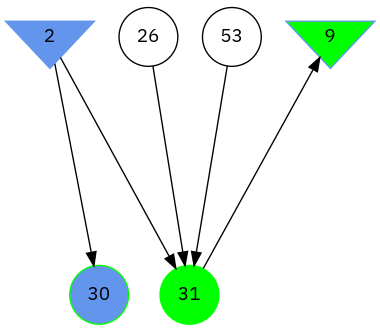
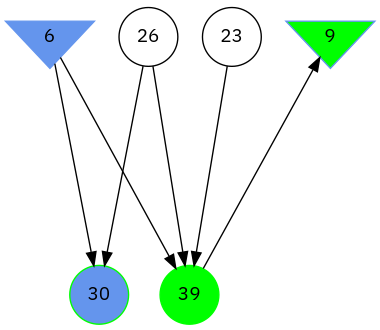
node "2": label "2" -> "6"
node "53": label "53" -> "23"
edge "26" -> "30": added
node "31": label "31" -> "39"
